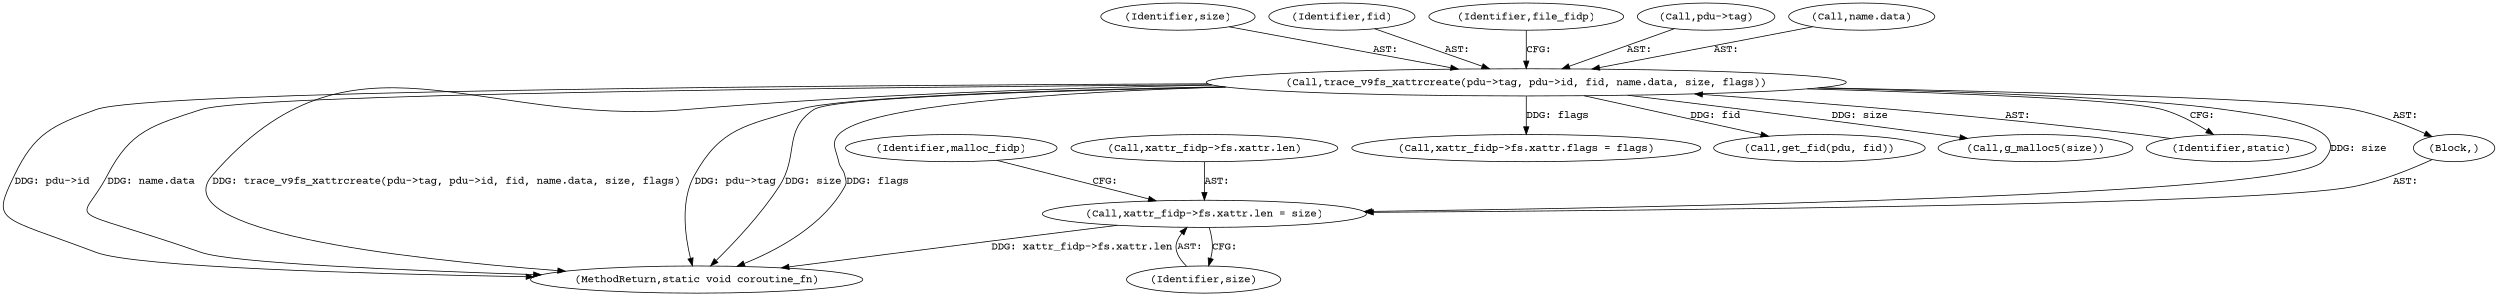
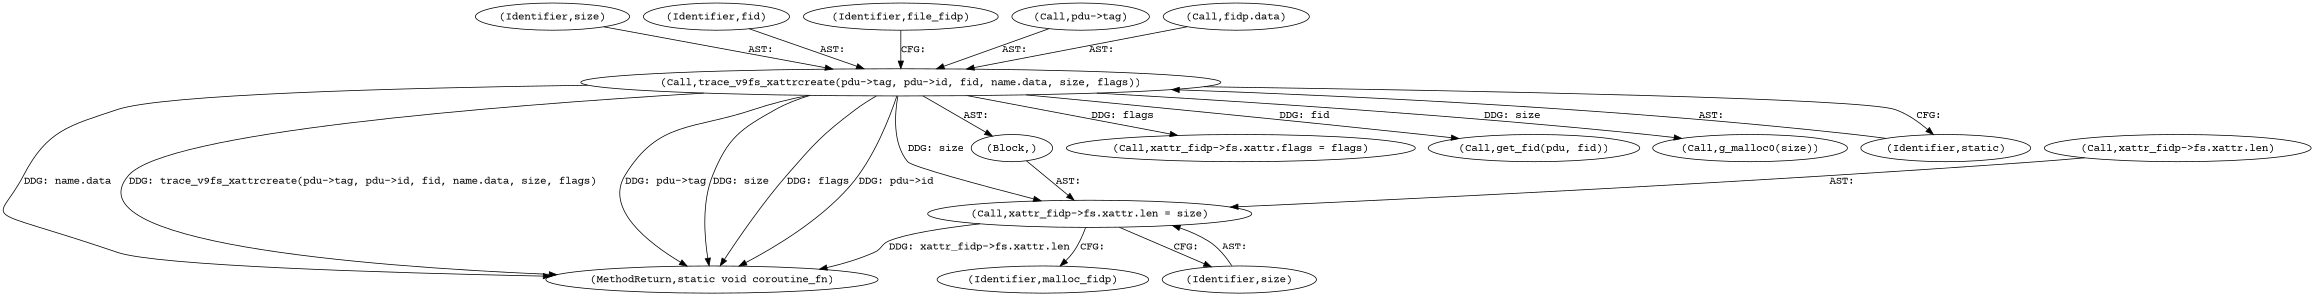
node "(Call,name.data)": label "(Call,name.data)" -> "(Call,fidp.data)"
node "(Call,g_malloc5(size))": label "(Call,g_malloc5(size))" -> "(Call,g_malloc0(size))"
edge "(Identifier,malloc_fidp)" -> "(Call,xattr_fidp->fs.xattr.len = size)": reversed
